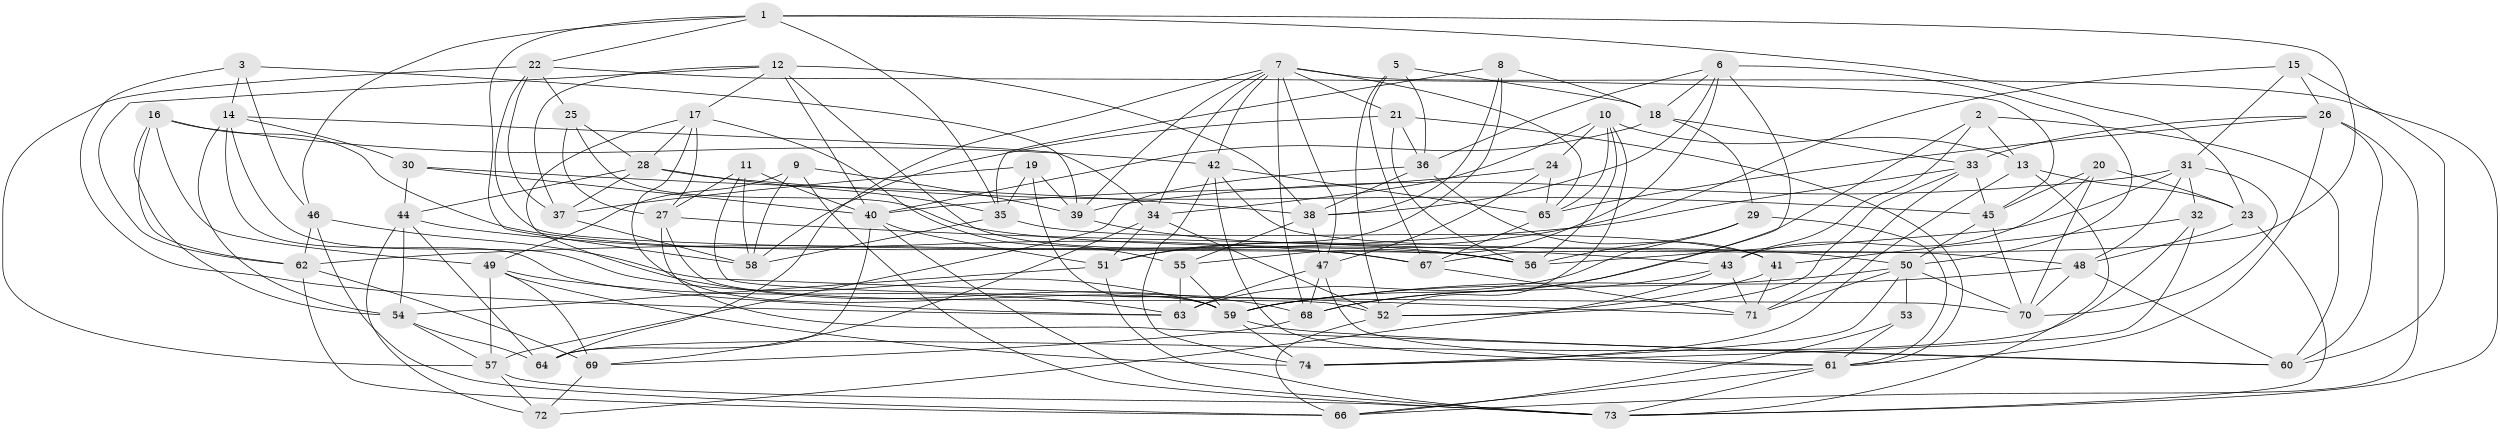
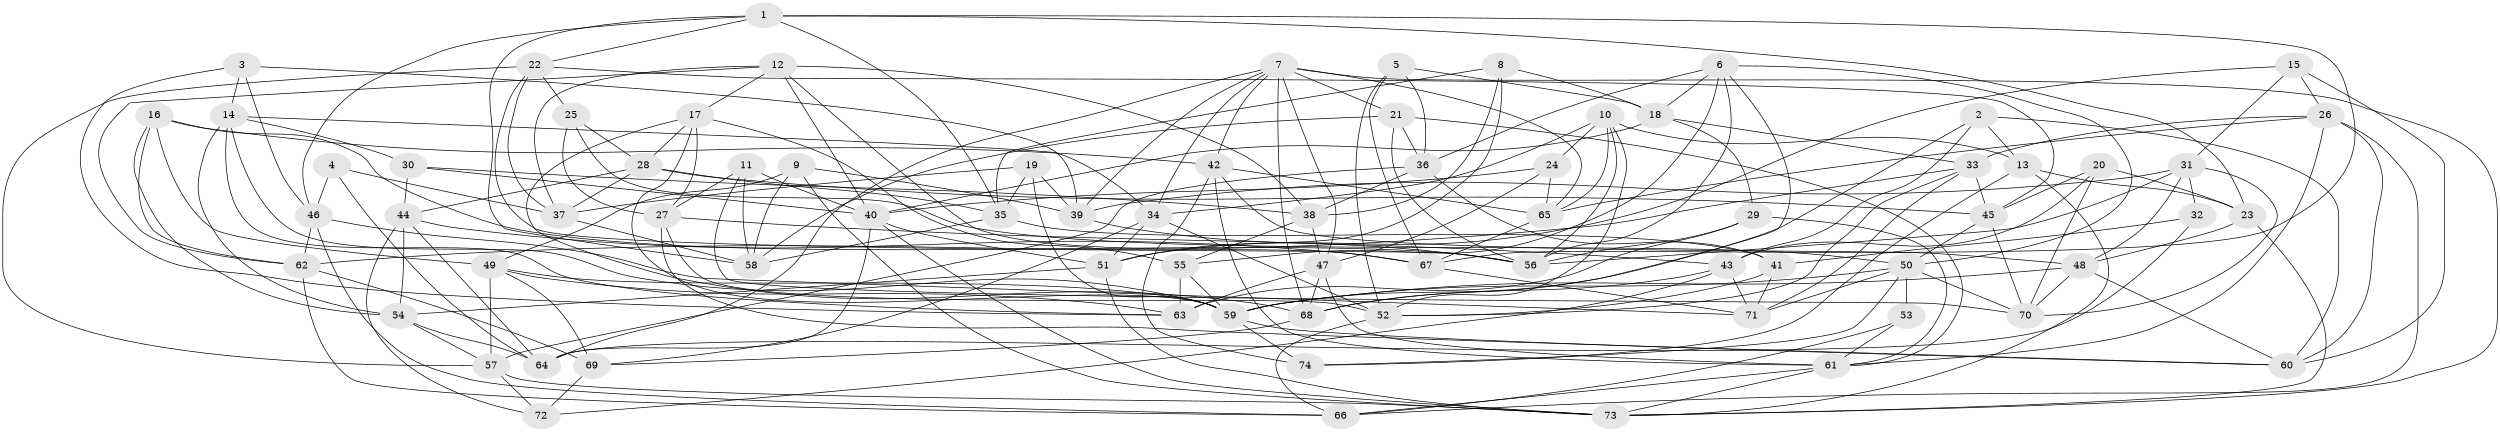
node "4": added
edge "6" -- "38": now "6" -- "56"
edge "49" -- "74": now "49" -- "59"
edge "32" -- "74": removed
